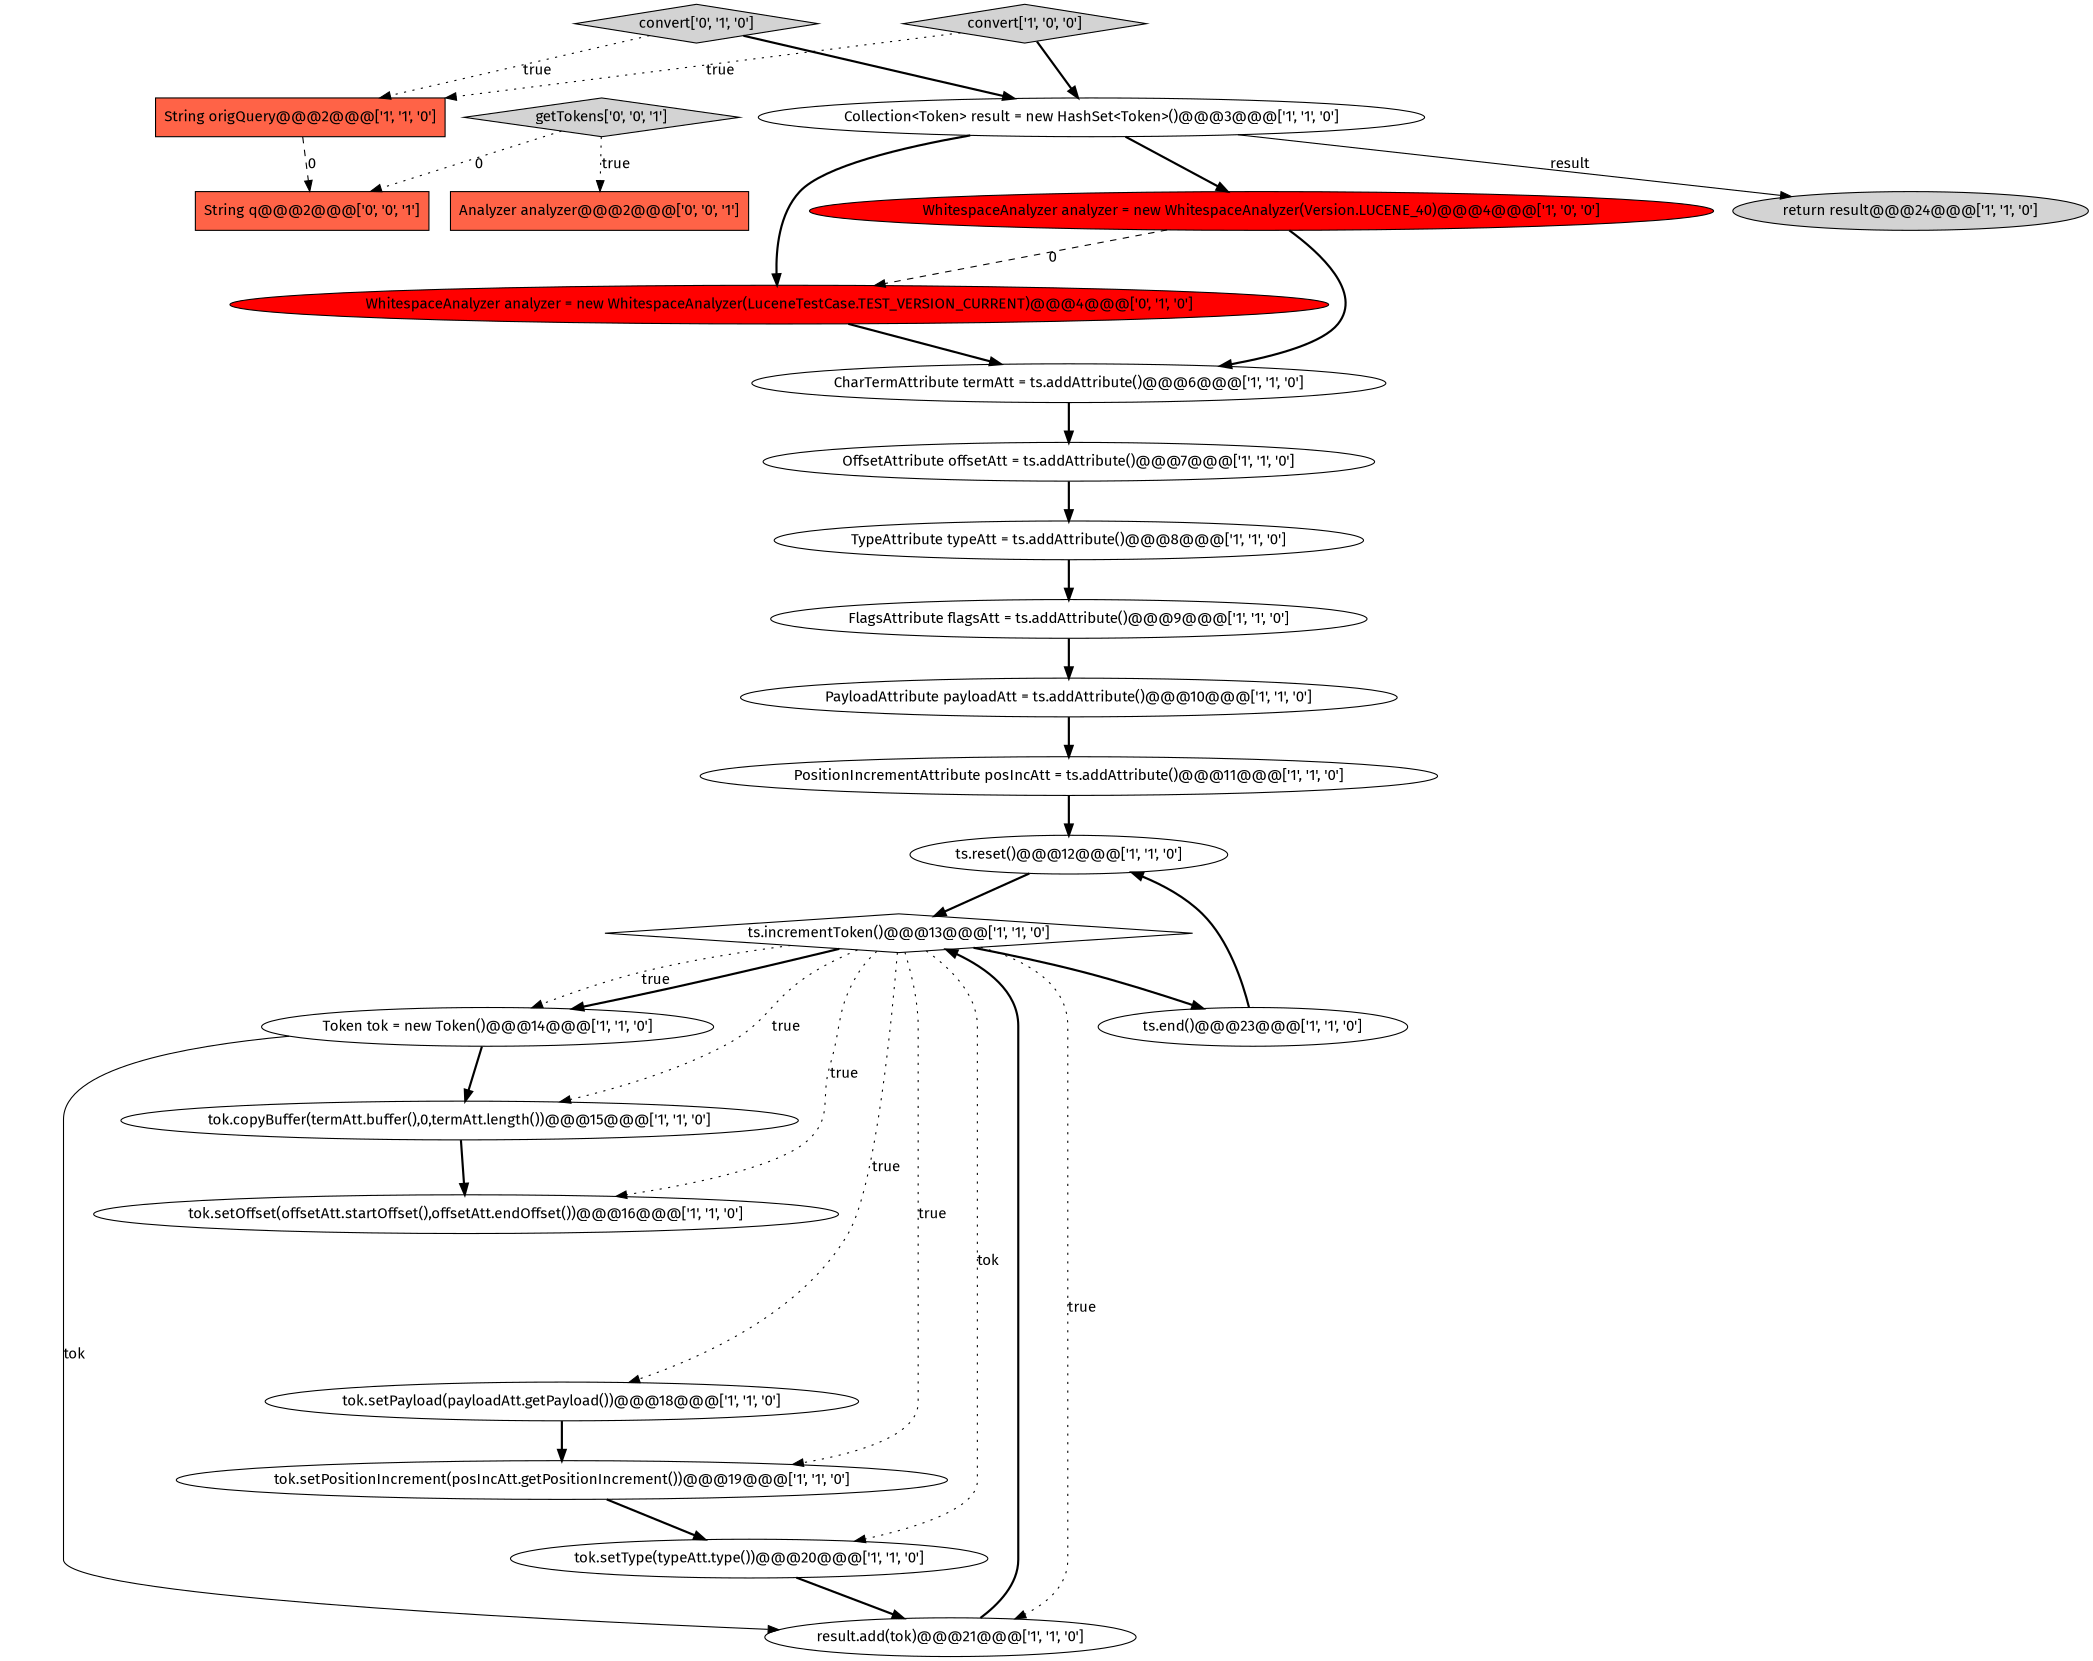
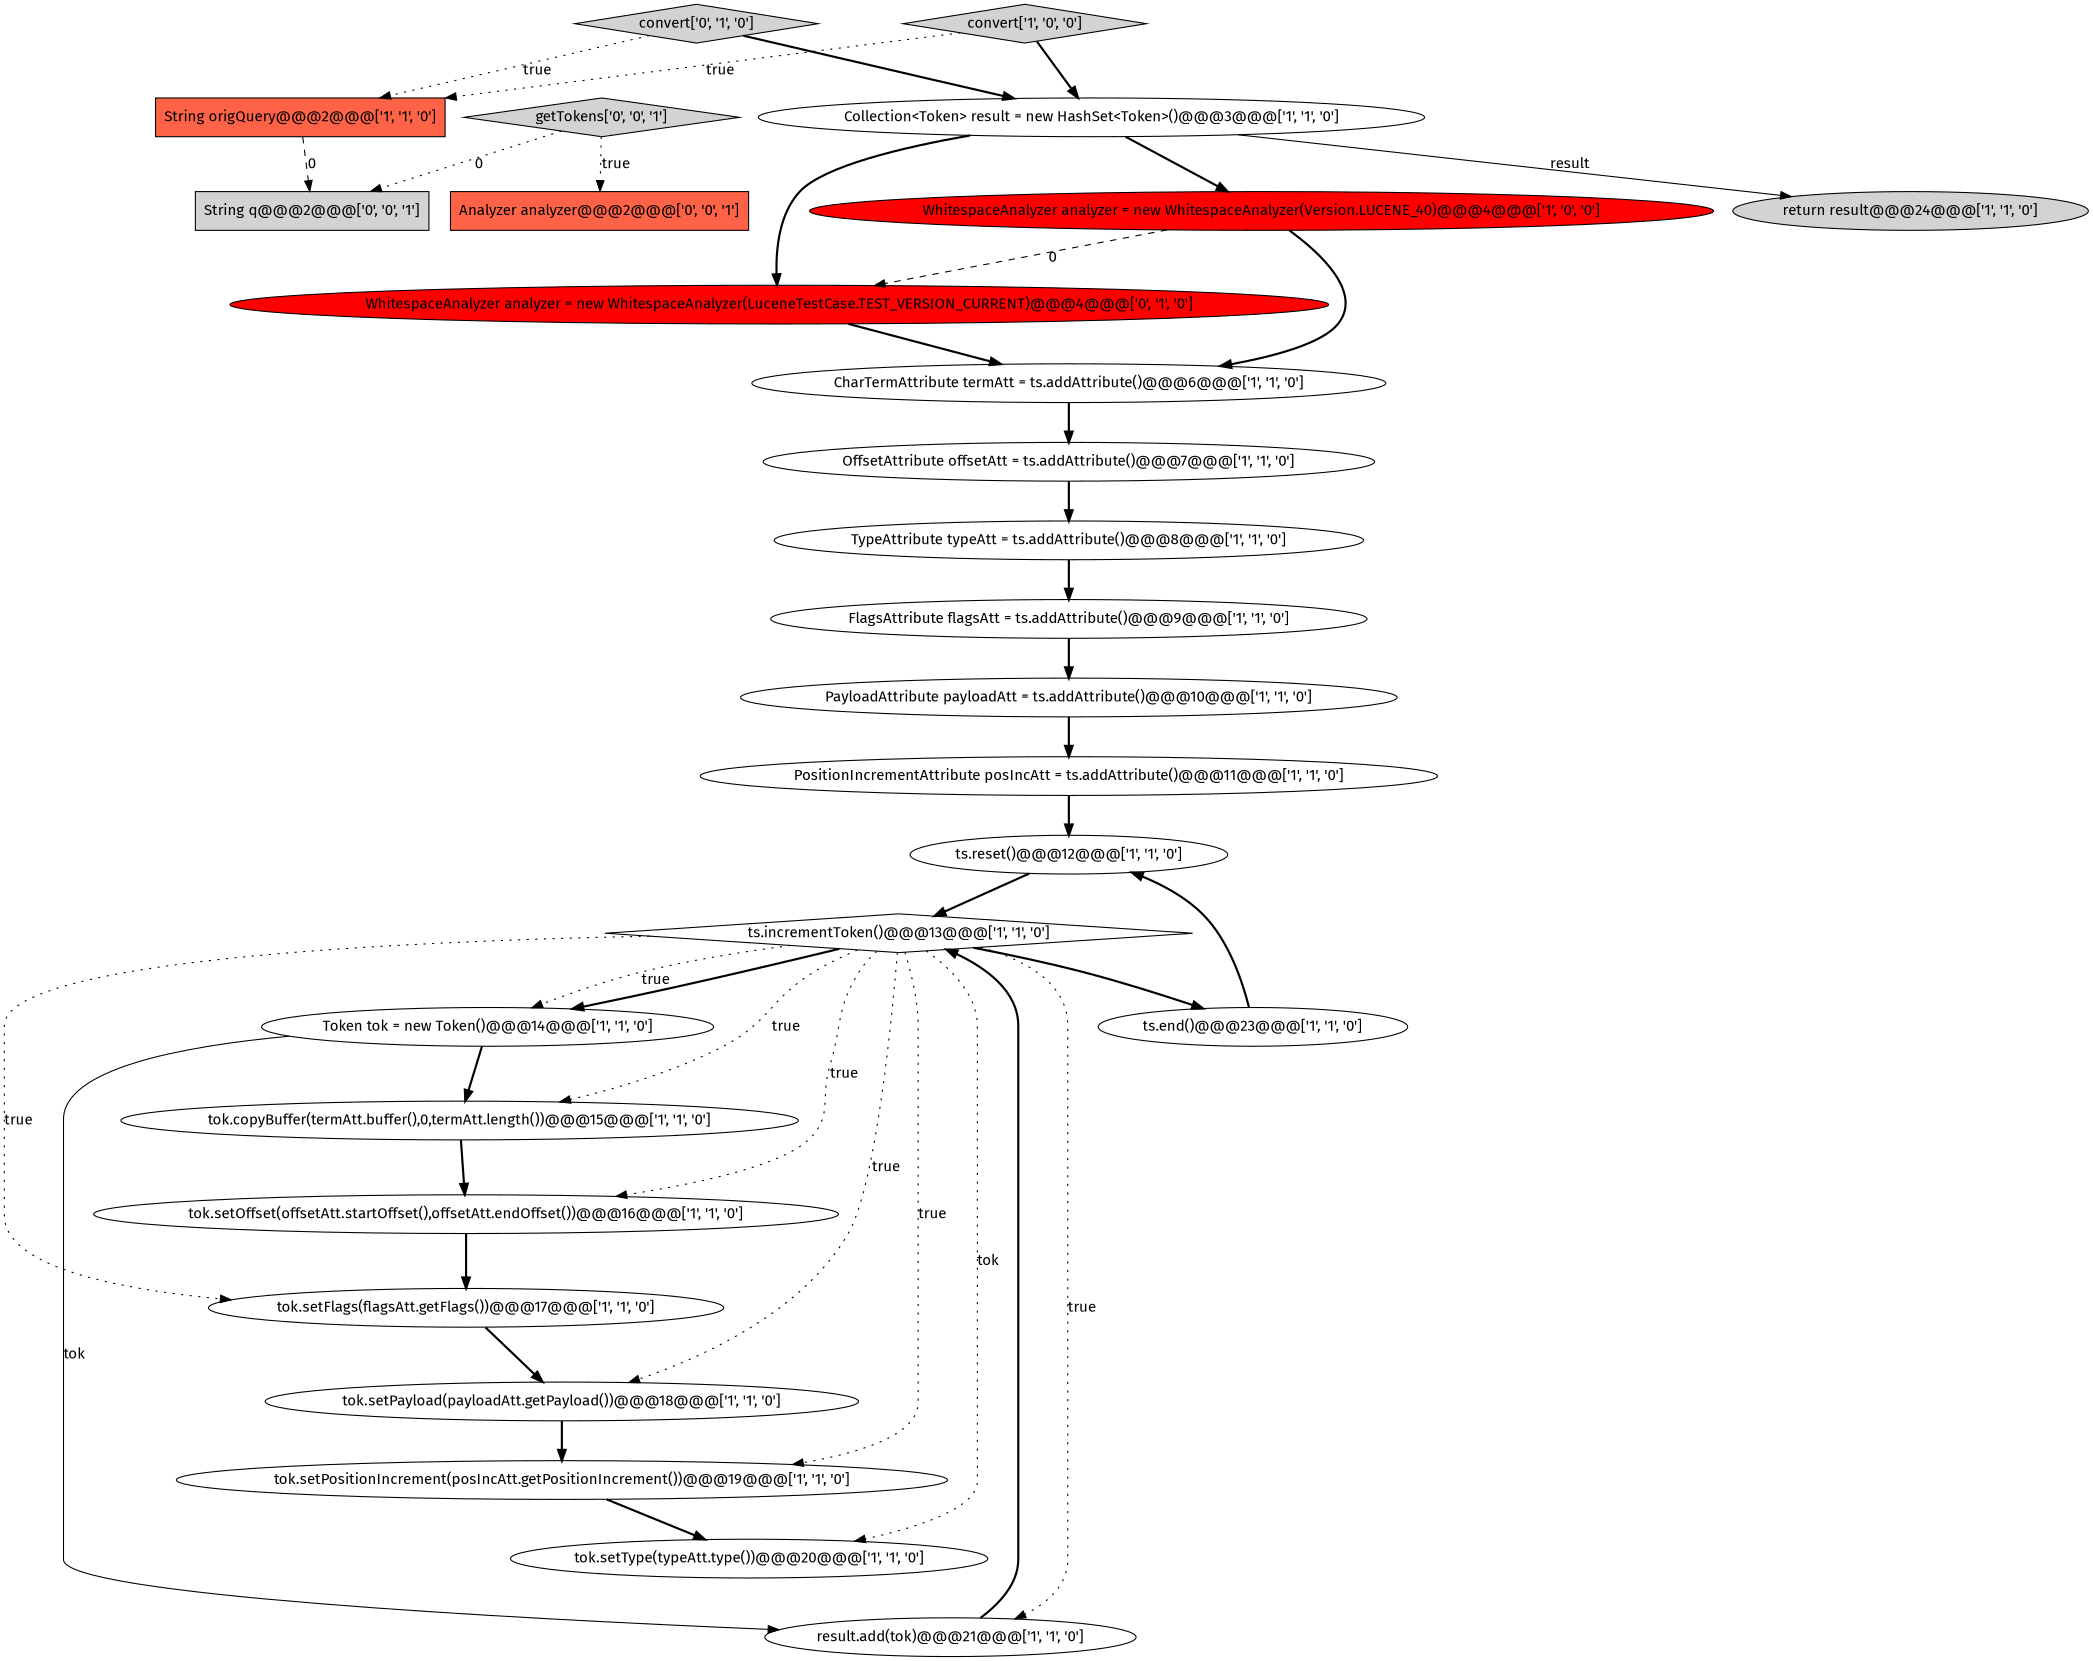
node "String q@@@2@@@['0', '0', '1']": fillcolor tomato -> lightgray
node "tok.setFlags(flagsAtt.getFlags())@@@17@@@['1', '1', '0']": added
edge "tok.setType(typeAtt.type())@@@20@@@['1', '1', '0']" -> "result.add(tok)@@@21@@@['1', '1', '0']": removed
